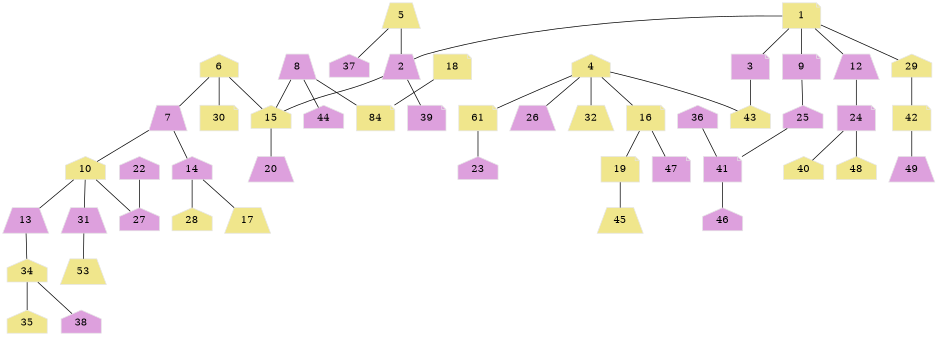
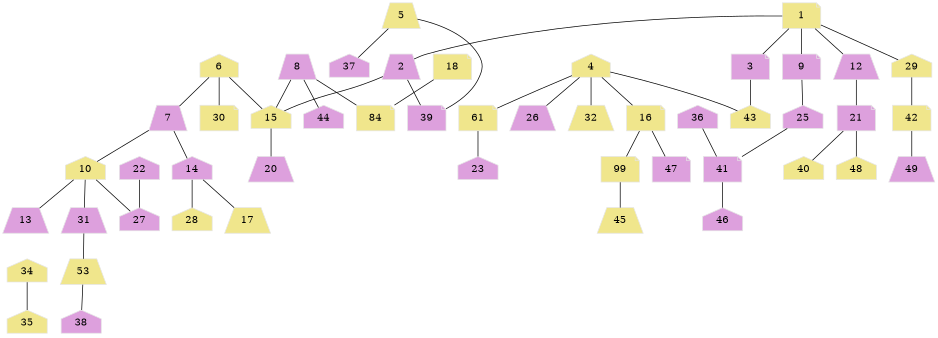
edge "5" -- "2": now "5" -- "39"
node "24": label "24" -> "21"
node "19": label "19" -> "99"
edge "13" -- "34": removed
edge "34" -- "38": now "53" -- "38"
